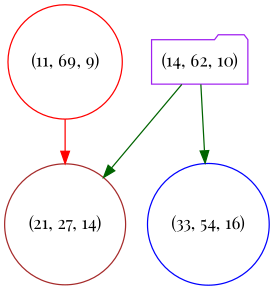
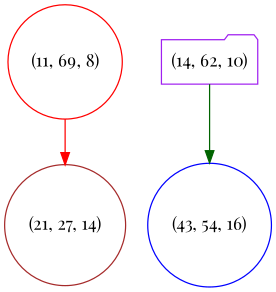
node "(11, 69, 9)": label "(11, 69, 9)" -> "(11, 69, 8)"
edge "(14, 62, 10)" -> "(21, 27, 14)": removed
node "(33, 54, 16)": label "(33, 54, 16)" -> "(43, 54, 16)"
